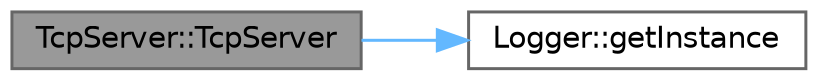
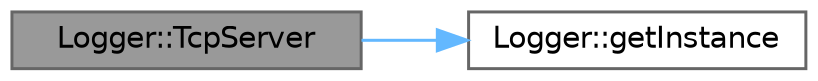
node "TcpServer::TcpServer": label "TcpServer::TcpServer" -> "Logger::TcpServer"
